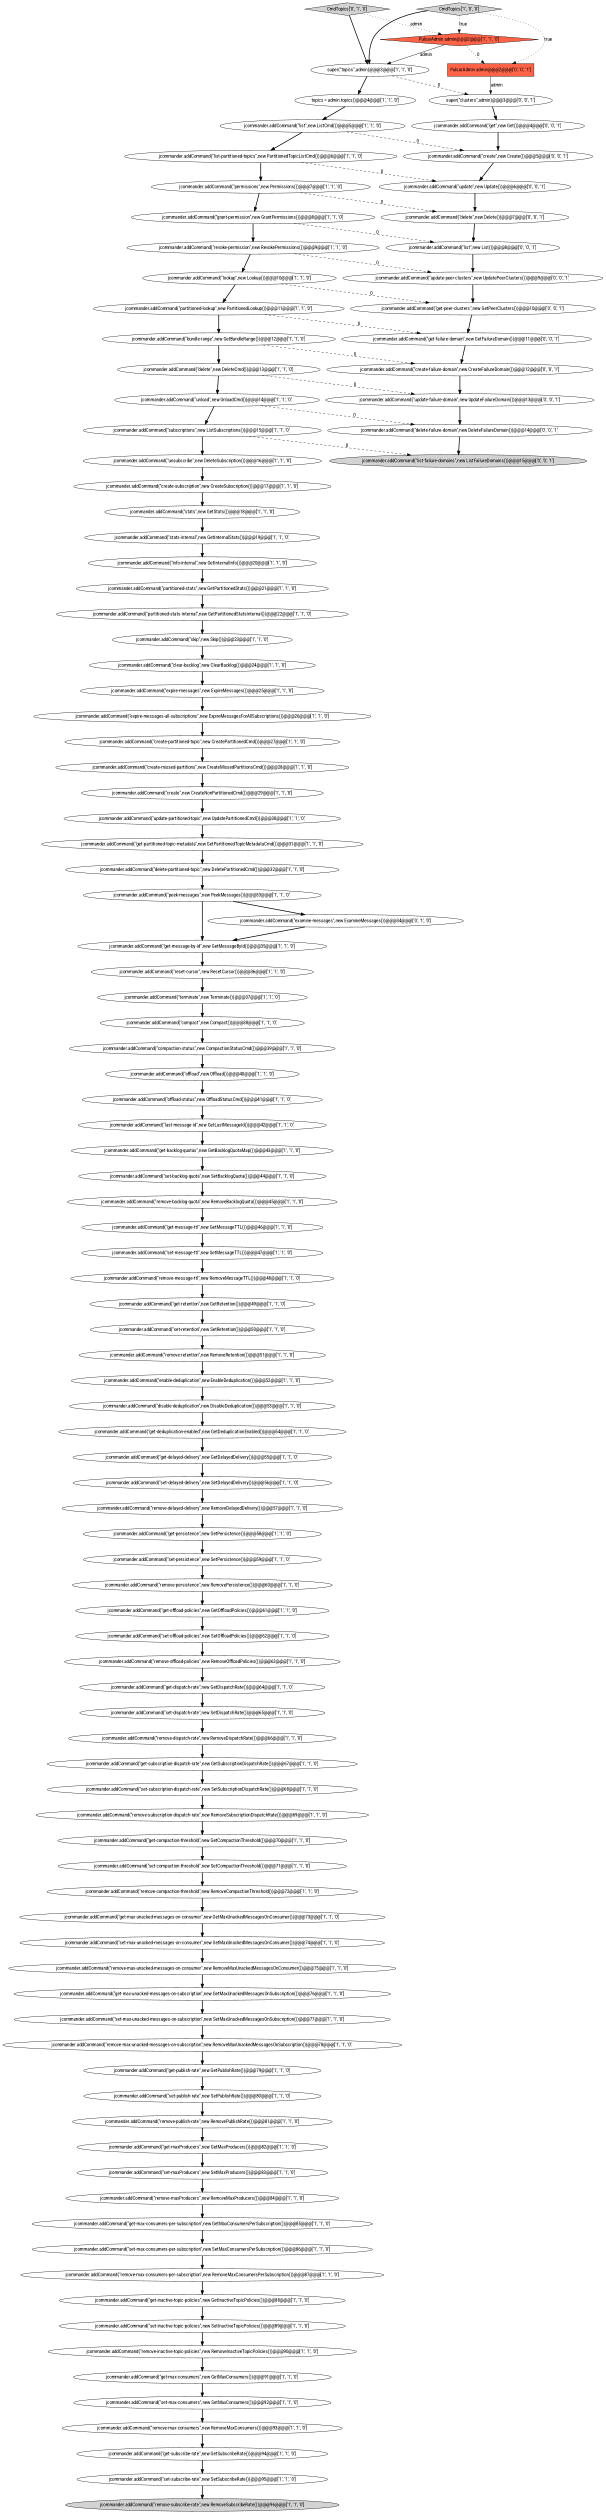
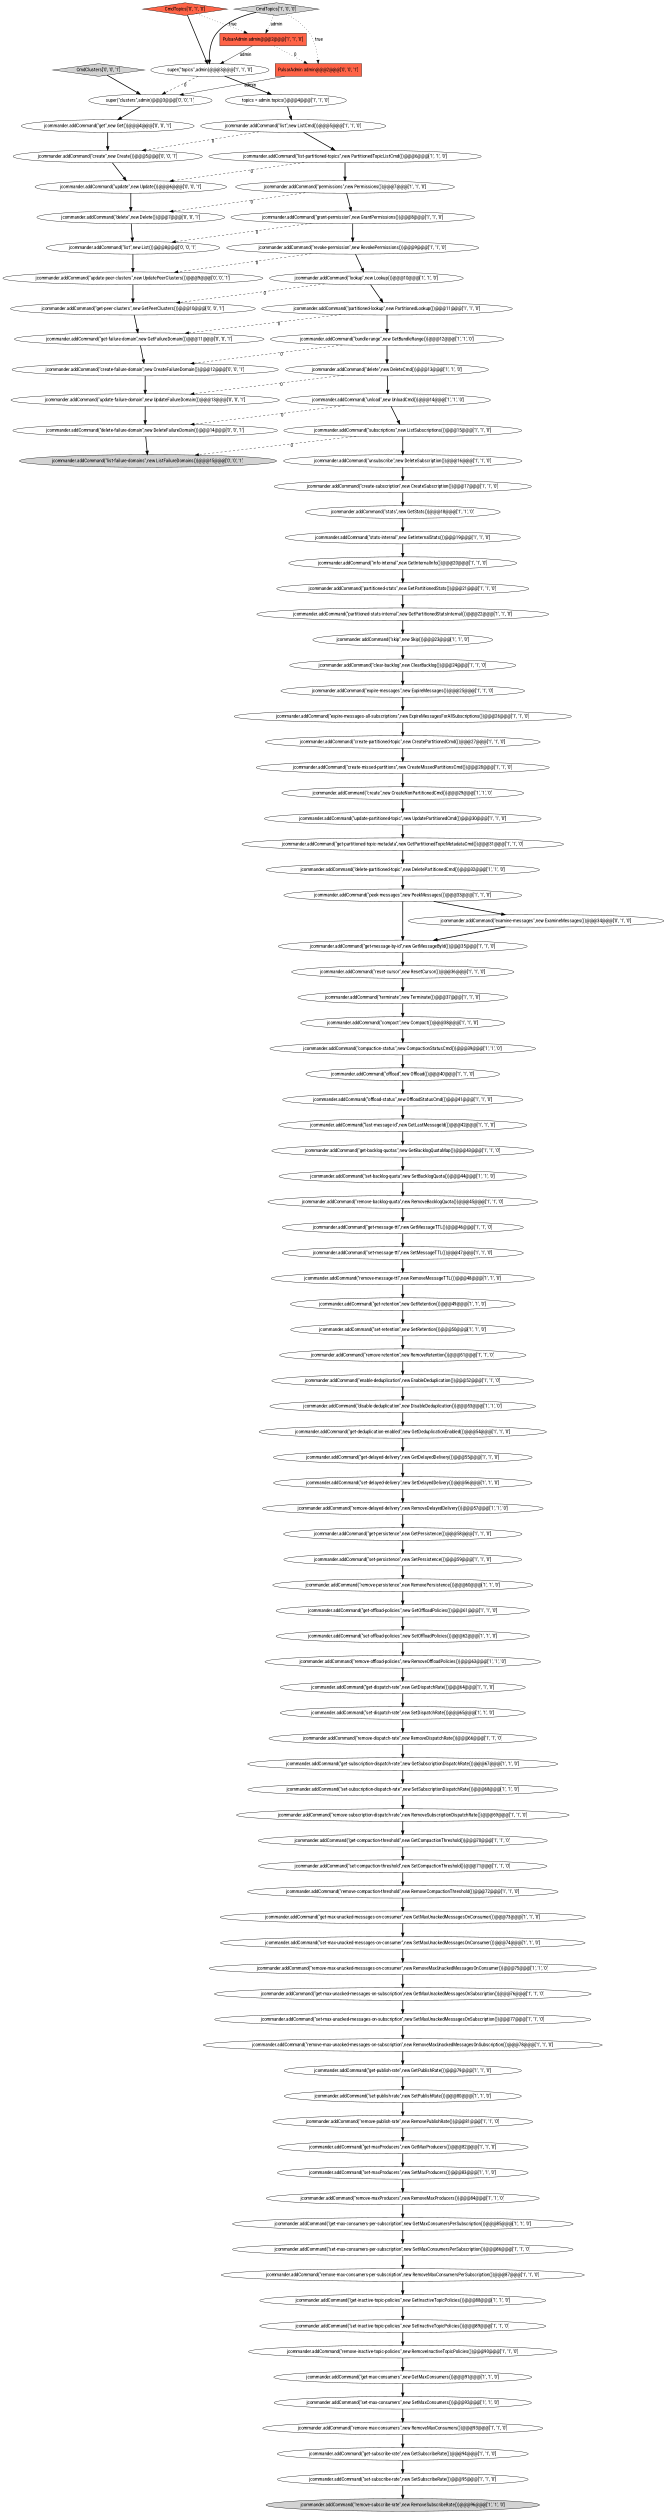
node "CmdTopics['0', '1', '0']": fillcolor lightgray -> tomato
edge "CmdTopics['0', '1', '0']" -> "PulsarAdmin admin@@@2@@@['1', '1', '0']": label "admin" -> "true"
edge "CmdTopics['1', '0', '0']" -> "PulsarAdmin admin@@@2@@@['1', '1', '0']": label "true" -> "admin"
node "PulsarAdmin admin@@@2@@@['1', '1', '0']": shape diamond -> box
node "CmdClusters['0', '0', '1']": added
